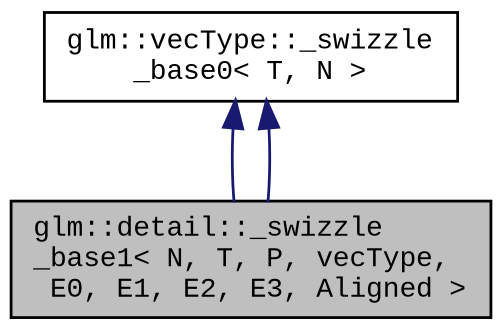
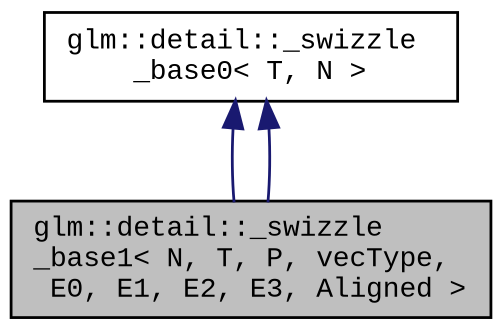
node "glm::vecType::_swizzle _base0< T, N >": label "glm::vecType::_swizzle _base0< T, N >" -> "glm::detail::_swizzle _base0< T, N >"
